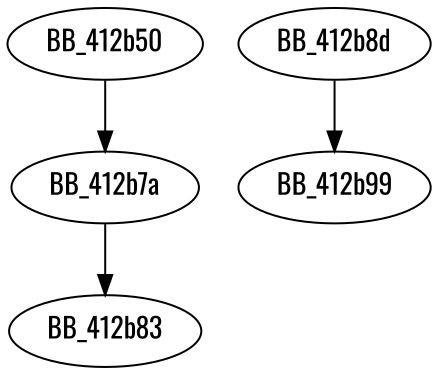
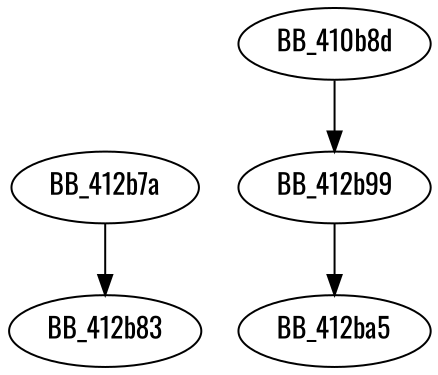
node "BB_412b50": removed
node "BB_412b8d": label "BB_412b8d" -> "BB_410b8d"
node "BB_412ba5": added
